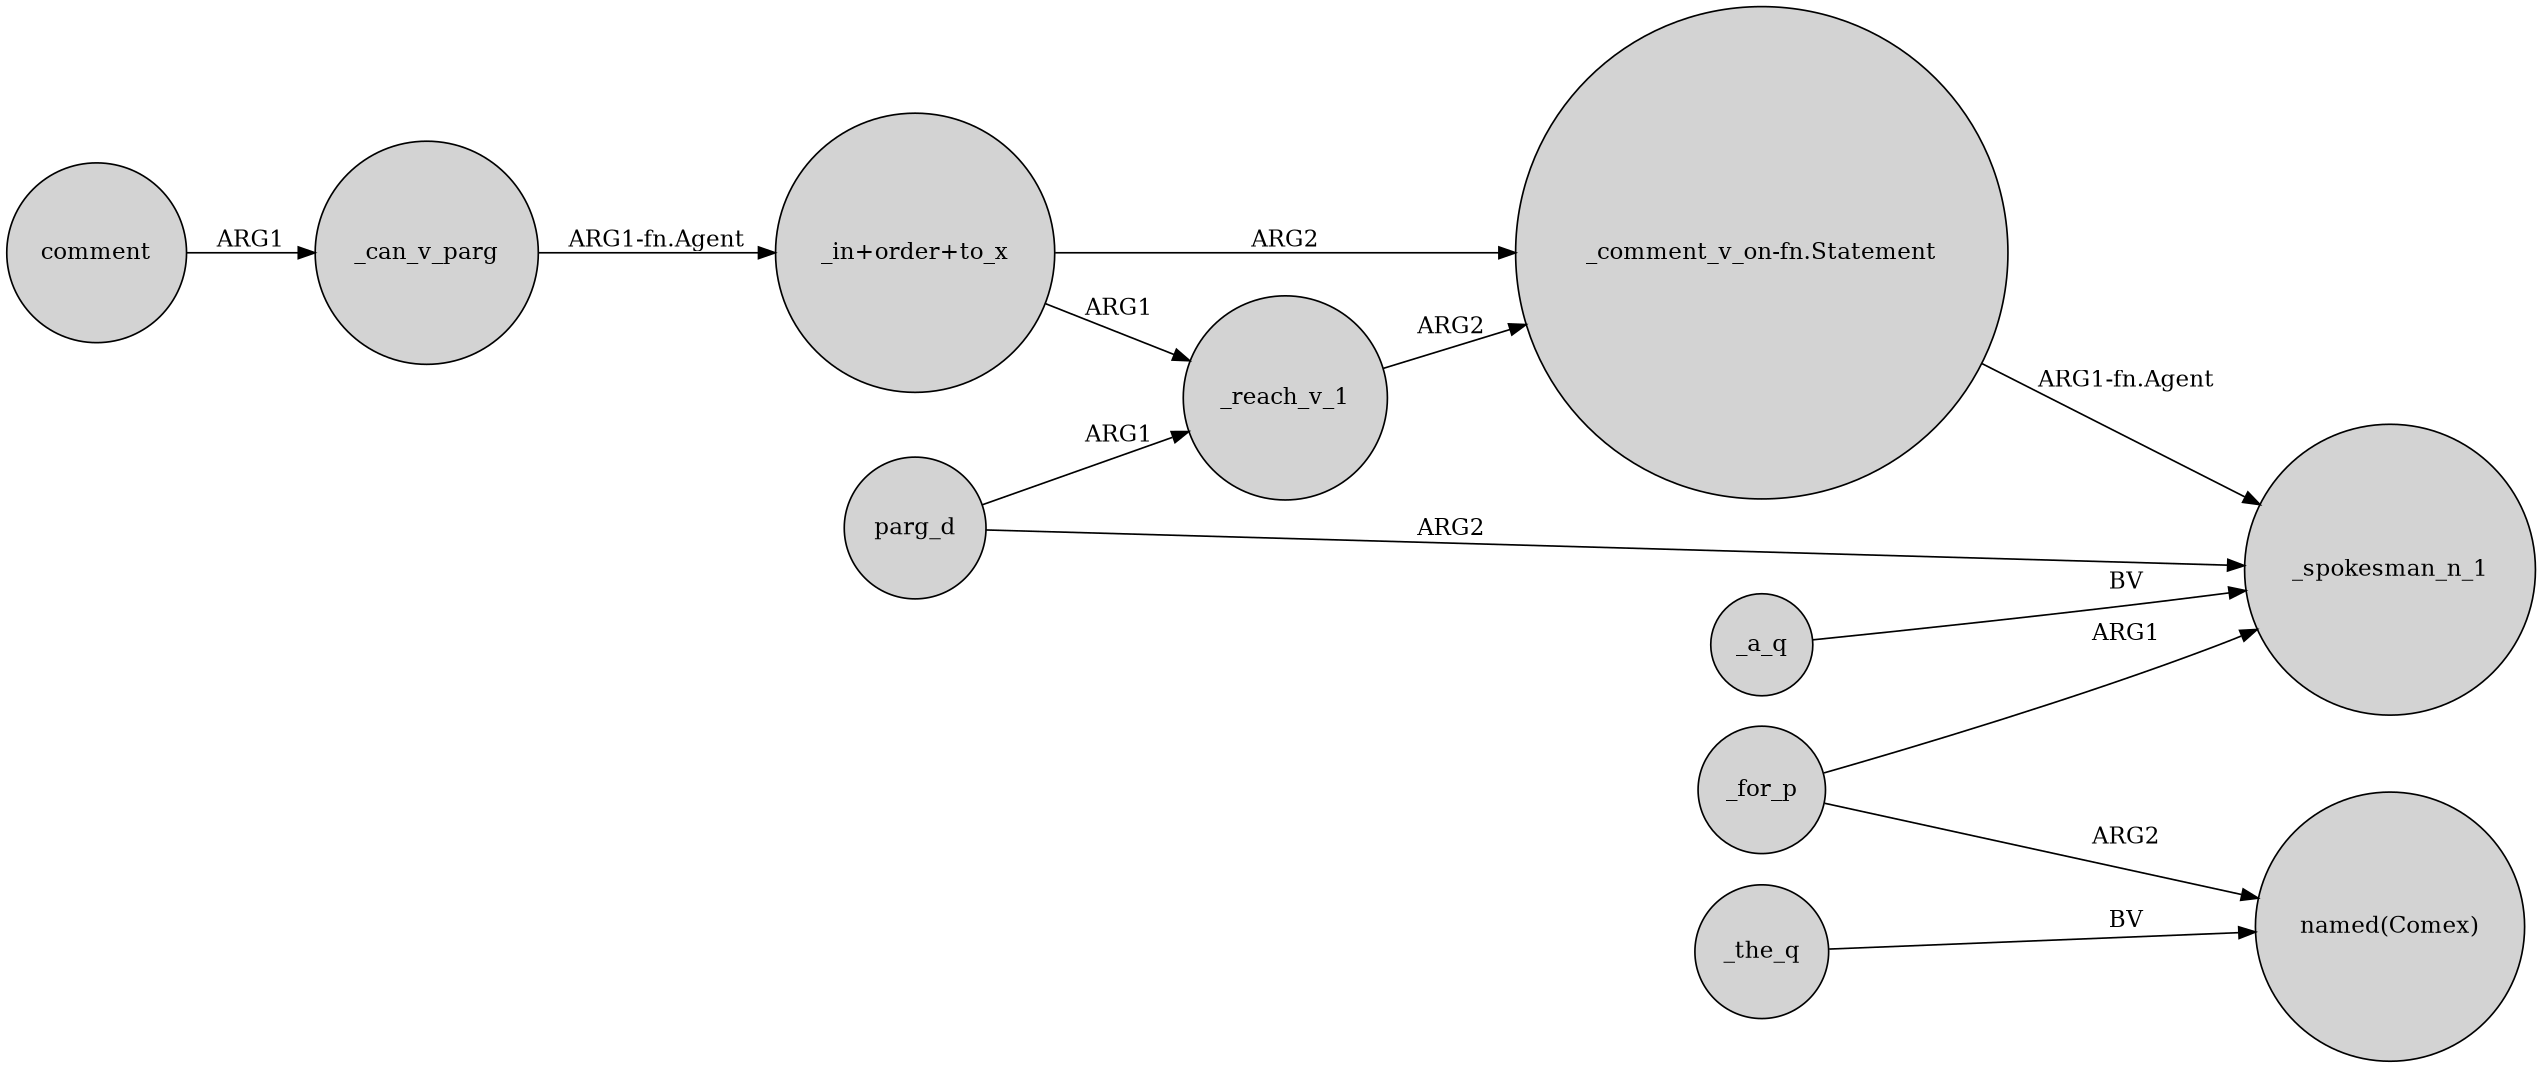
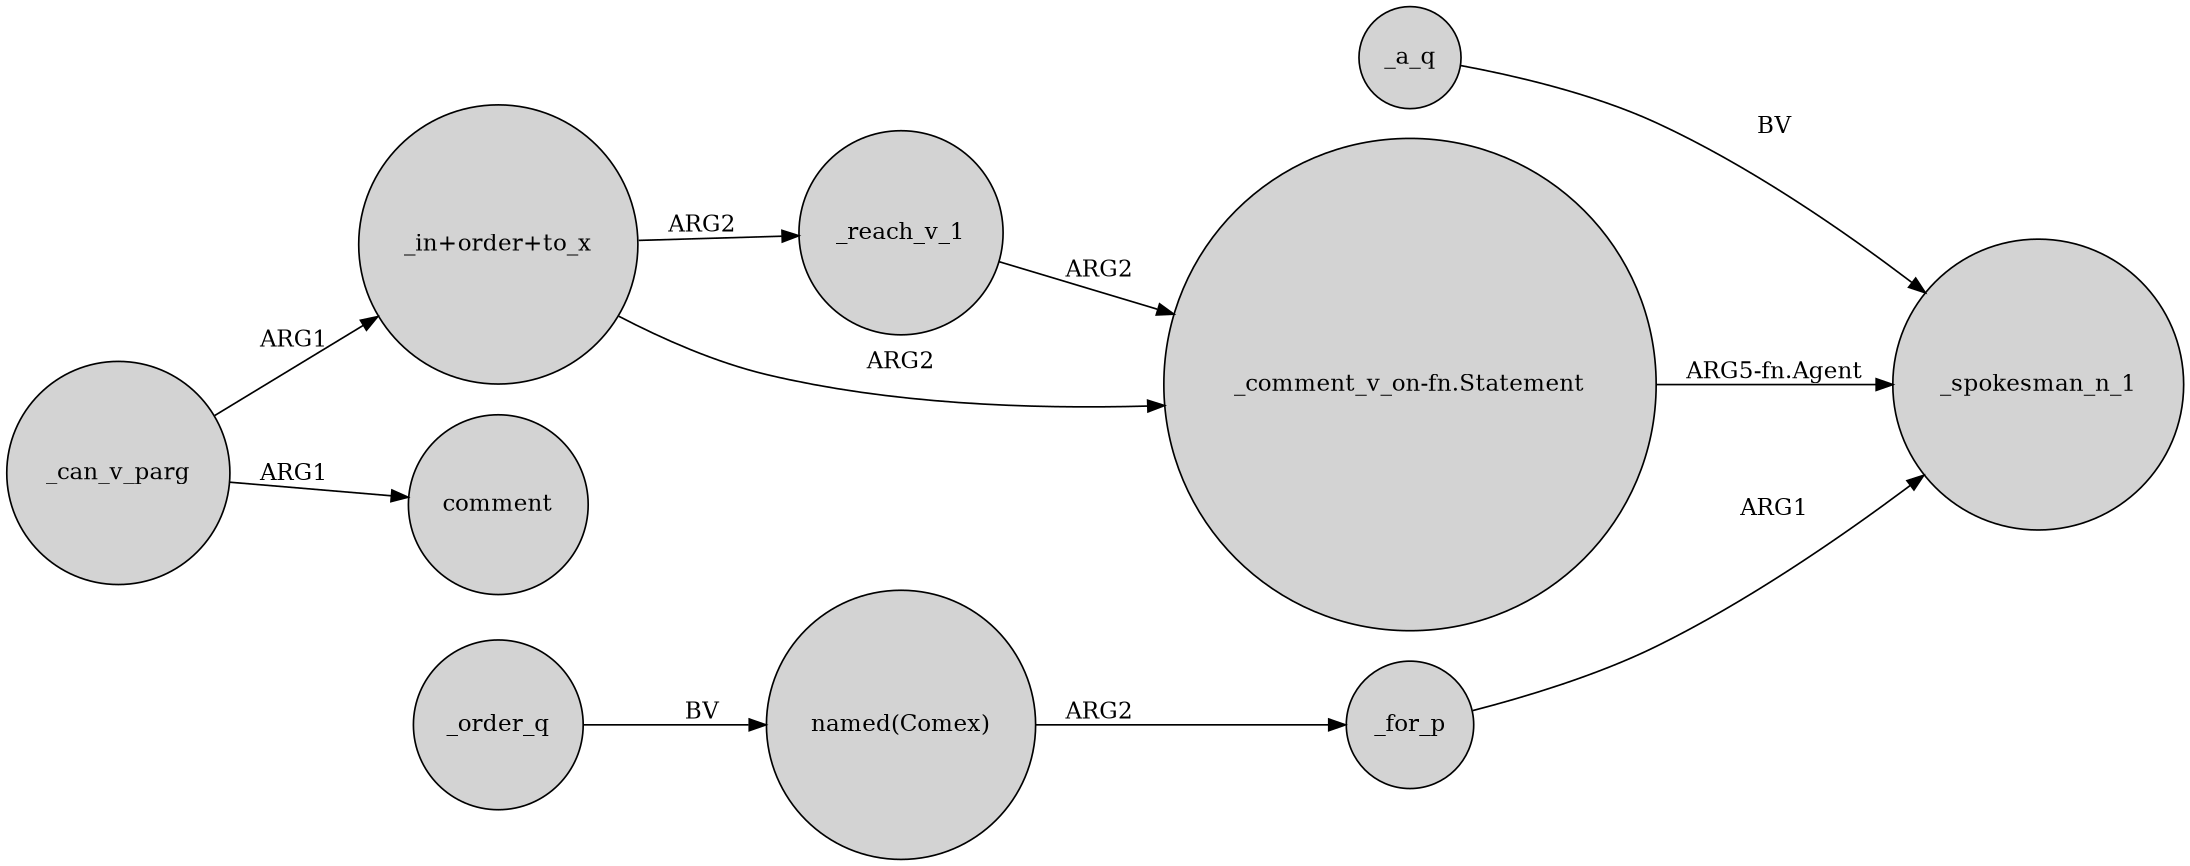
edge "_can_v_parg" -> "_in+order+to_x": label "ARG1-fn.Agent" -> "ARG1"
edge "comment" -> "_can_v_parg": reversed
edge "_in+order+to_x" -> "_reach_v_1": label "ARG1" -> "ARG2"
edge "_comment_v_on-fn.Statement" -> "_spokesman_n_1": label "ARG1-fn.Agent" -> "ARG5-fn.Agent"
node "parg_d": removed
edge "_for_p" -> "named(Comex)": reversed
node "_the_q": label "_the_q" -> "_order_q"
